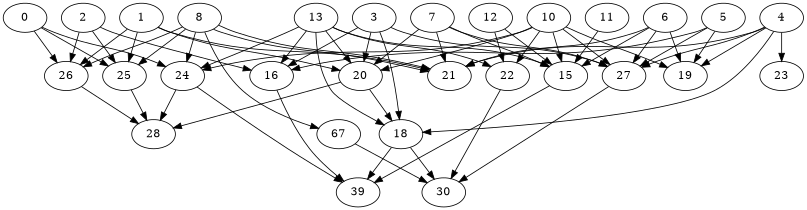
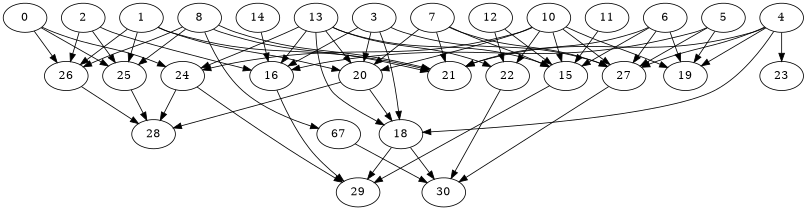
node "14": added
edge "8" -> "24": removed
node "39": label "39" -> "29"
